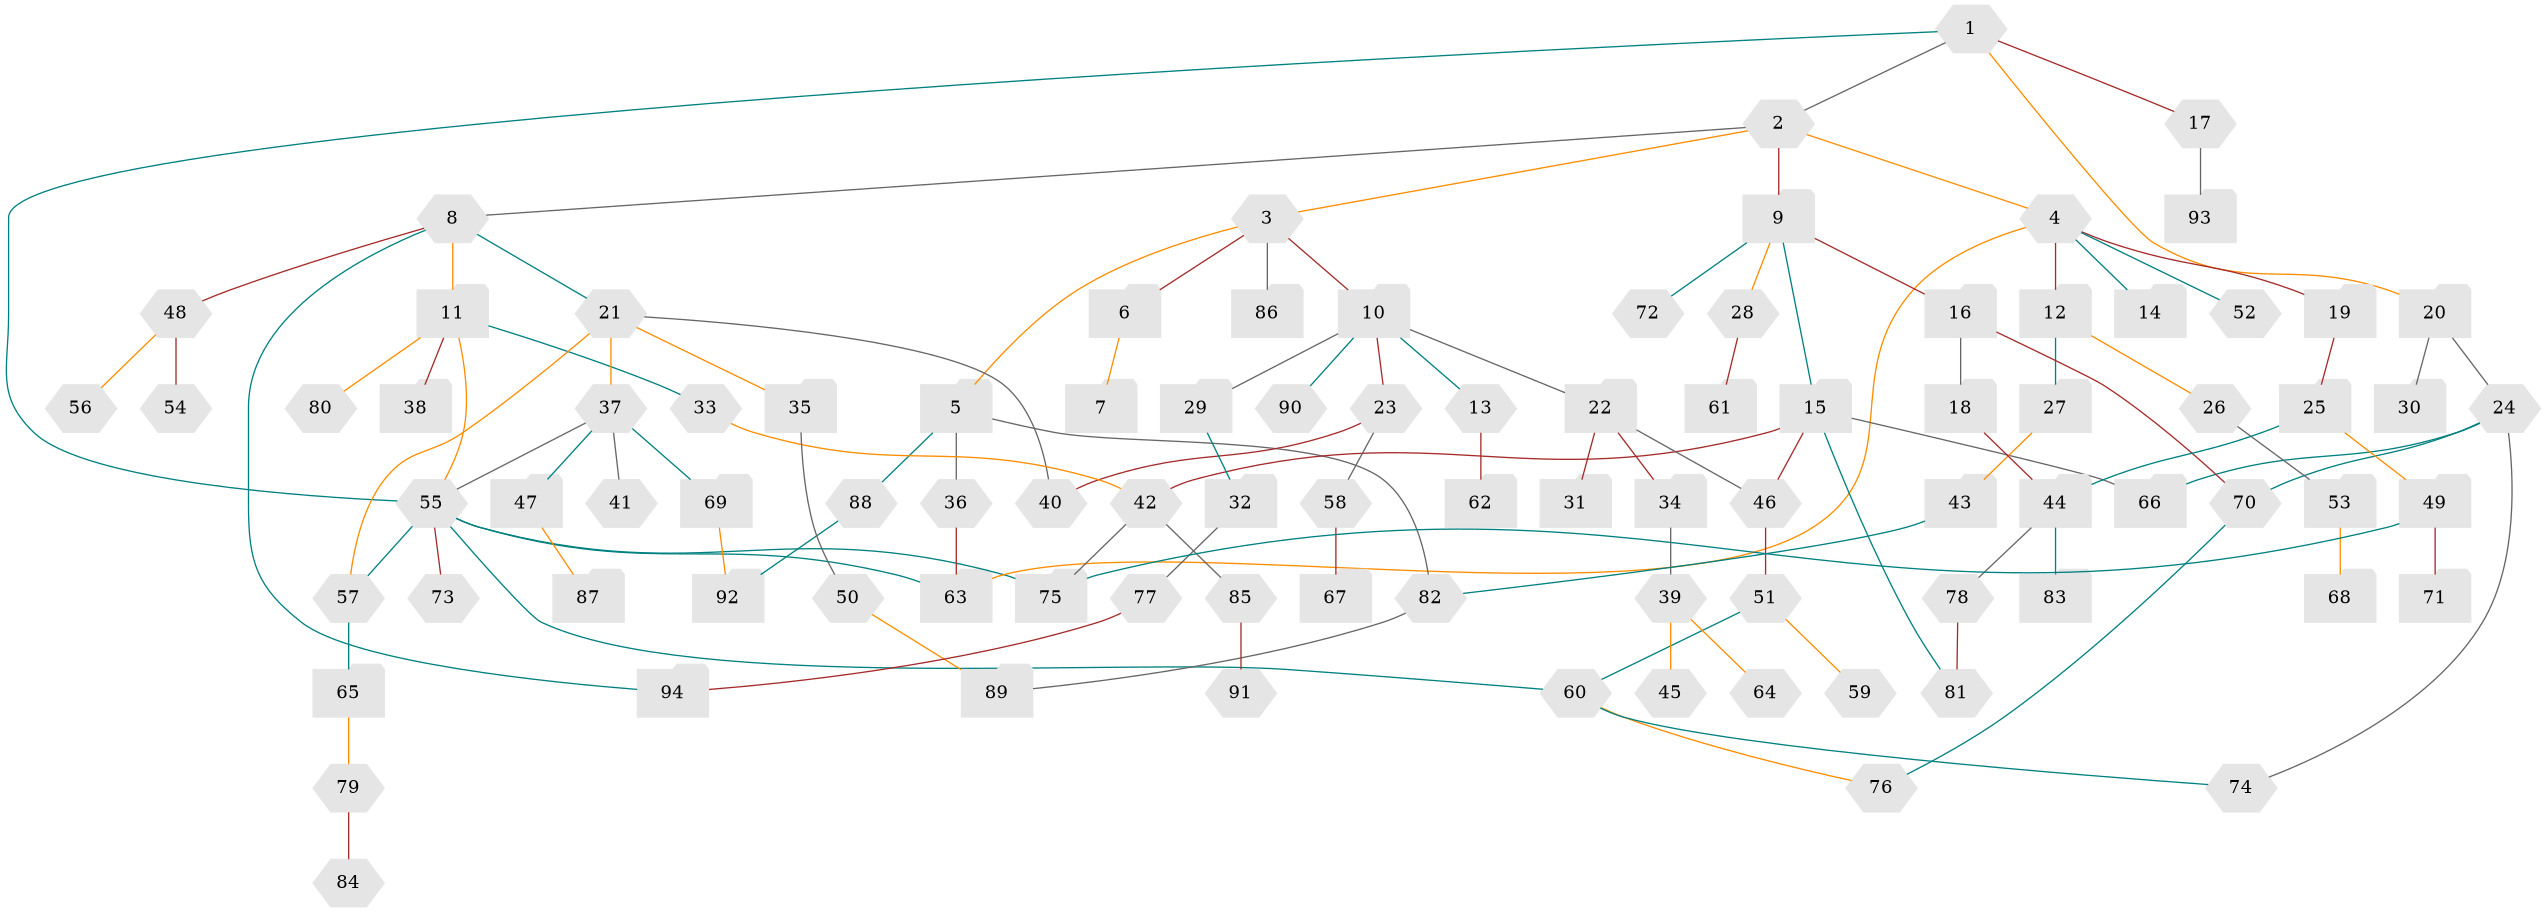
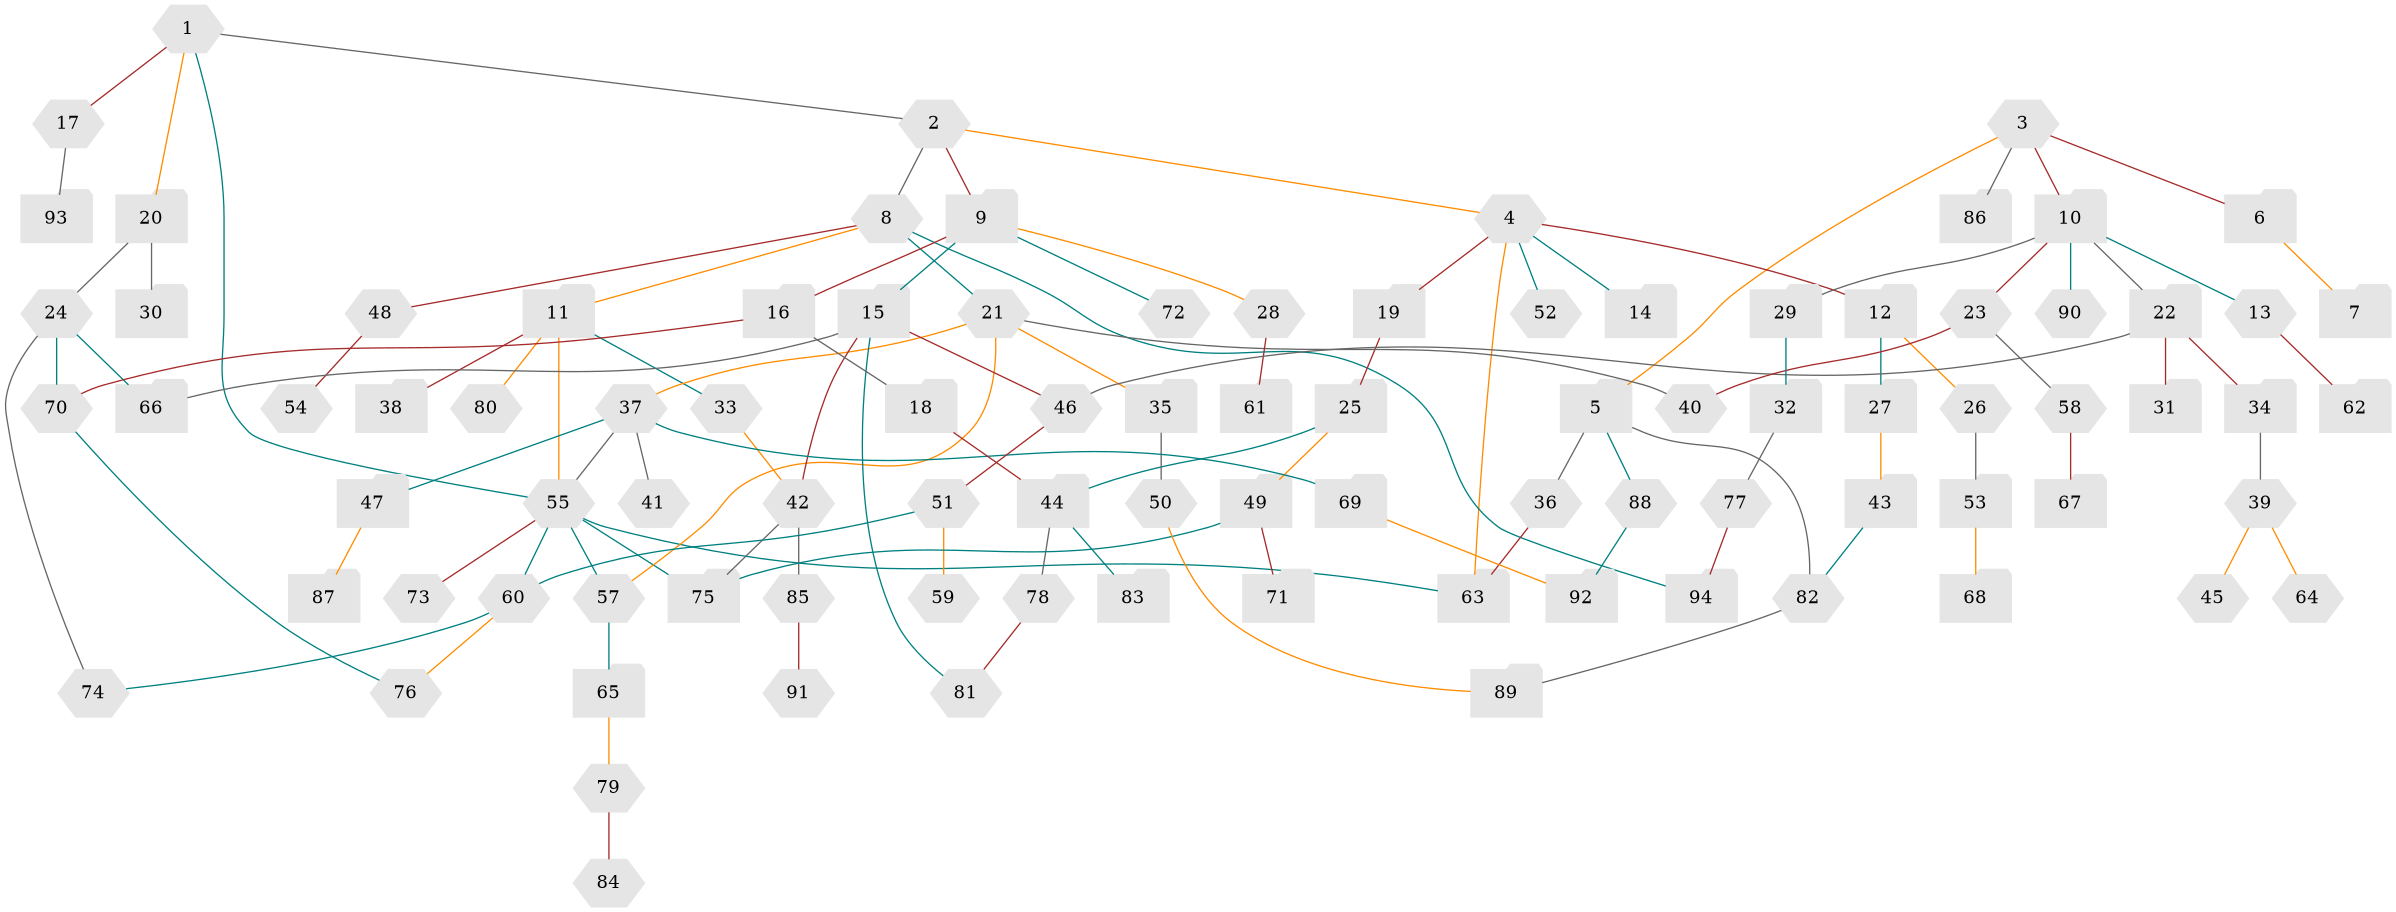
edge "2" -- "3": removed
node "56": removed
